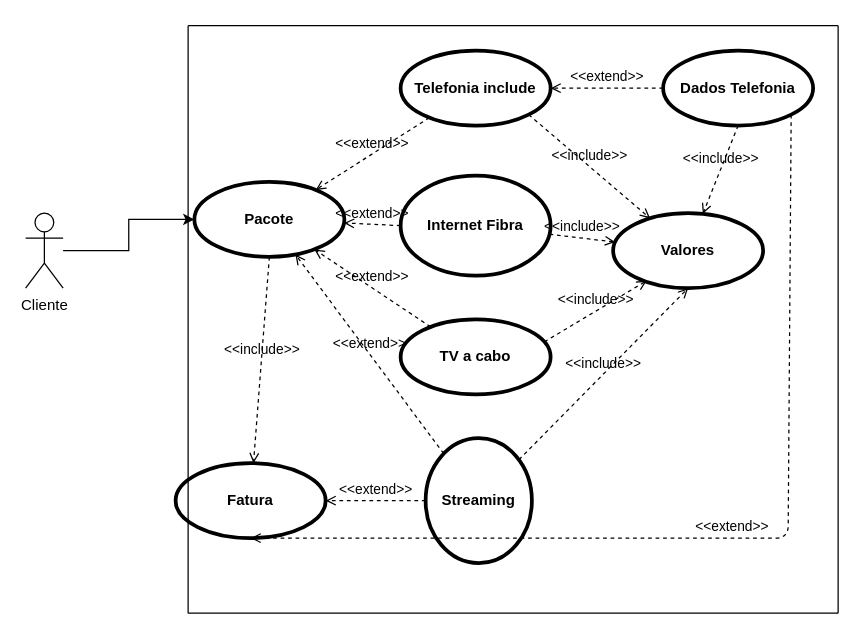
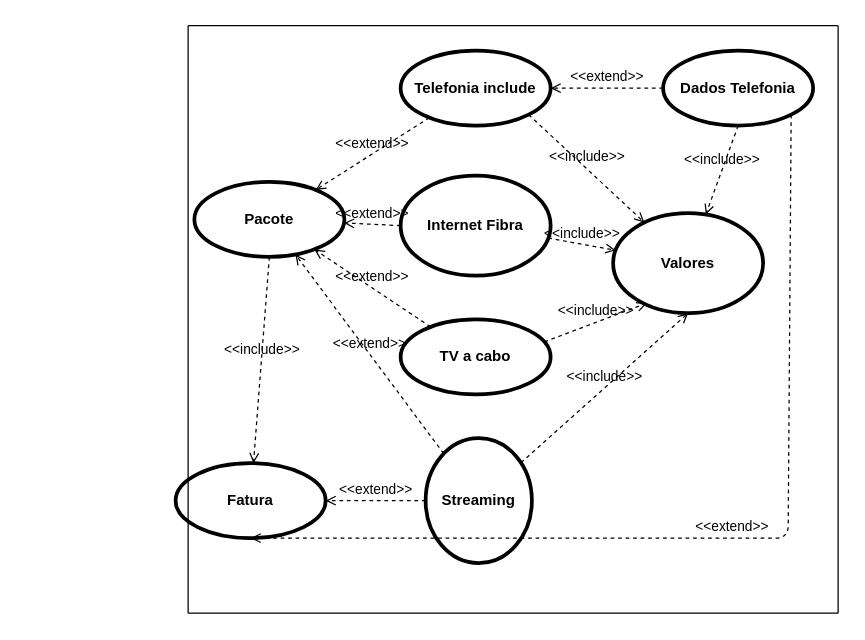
edge "Cliente" -> "Pacote": removed
node "Cliente": removed
node "Valores": size 150x75 -> 150x100
